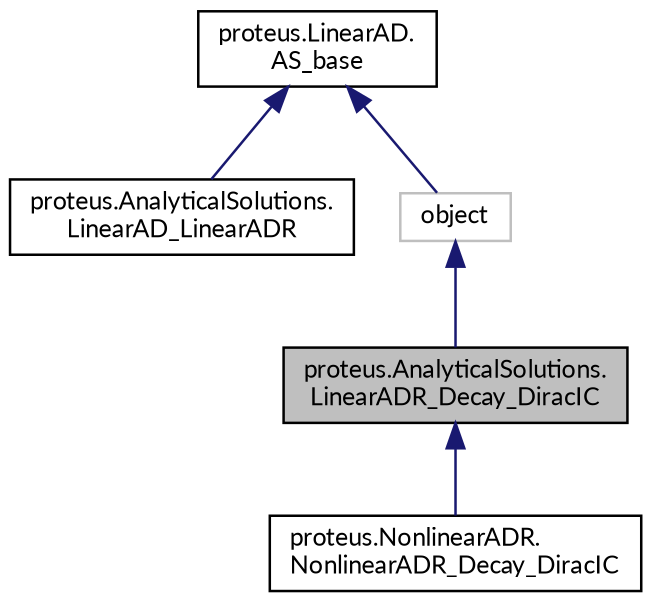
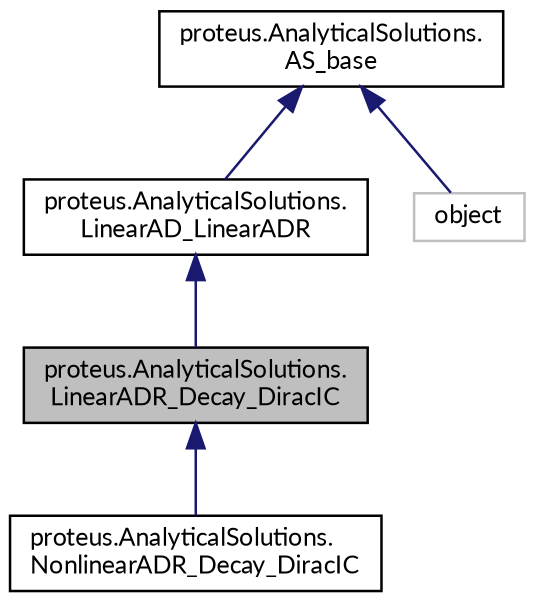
node "proteus.LinearAD. AS_base": label "proteus.LinearAD. AS_base" -> "proteus.AnalyticalSolutions. AS_base"
edge "proteus.AnalyticalSolutions. LinearADR_Decay_DiracIC" -> "object": now "proteus.AnalyticalSolutions. LinearADR_Decay_DiracIC" -> "proteus.AnalyticalSolutions. LinearAD_LinearADR"
node "proteus.NonlinearADR. NonlinearADR_Decay_DiracIC": label "proteus.NonlinearADR. NonlinearADR_Decay_DiracIC" -> "proteus.AnalyticalSolutions. NonlinearADR_Decay_DiracIC"
